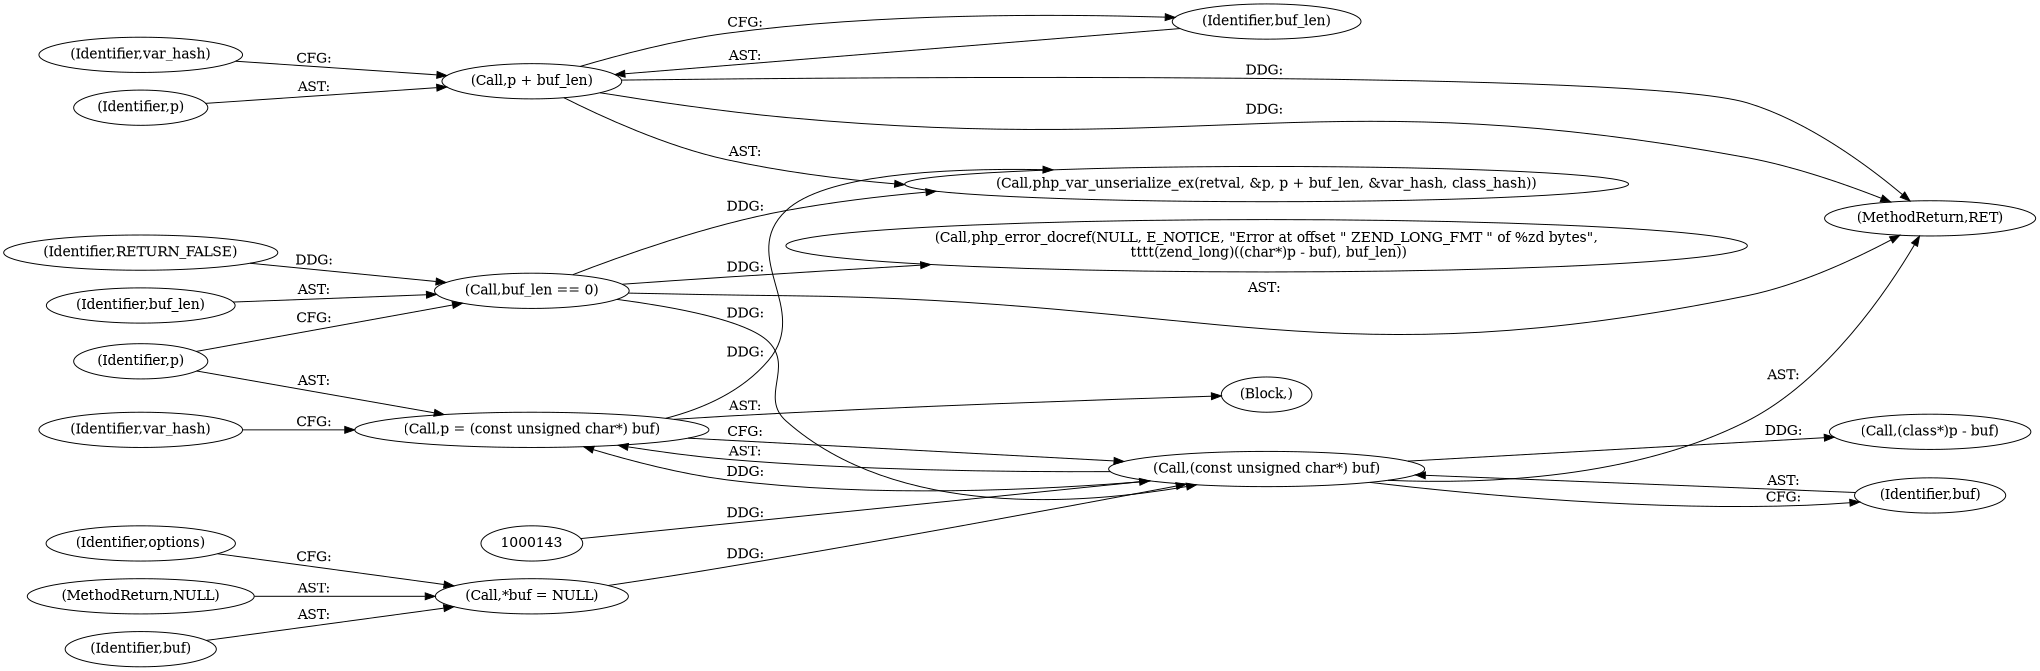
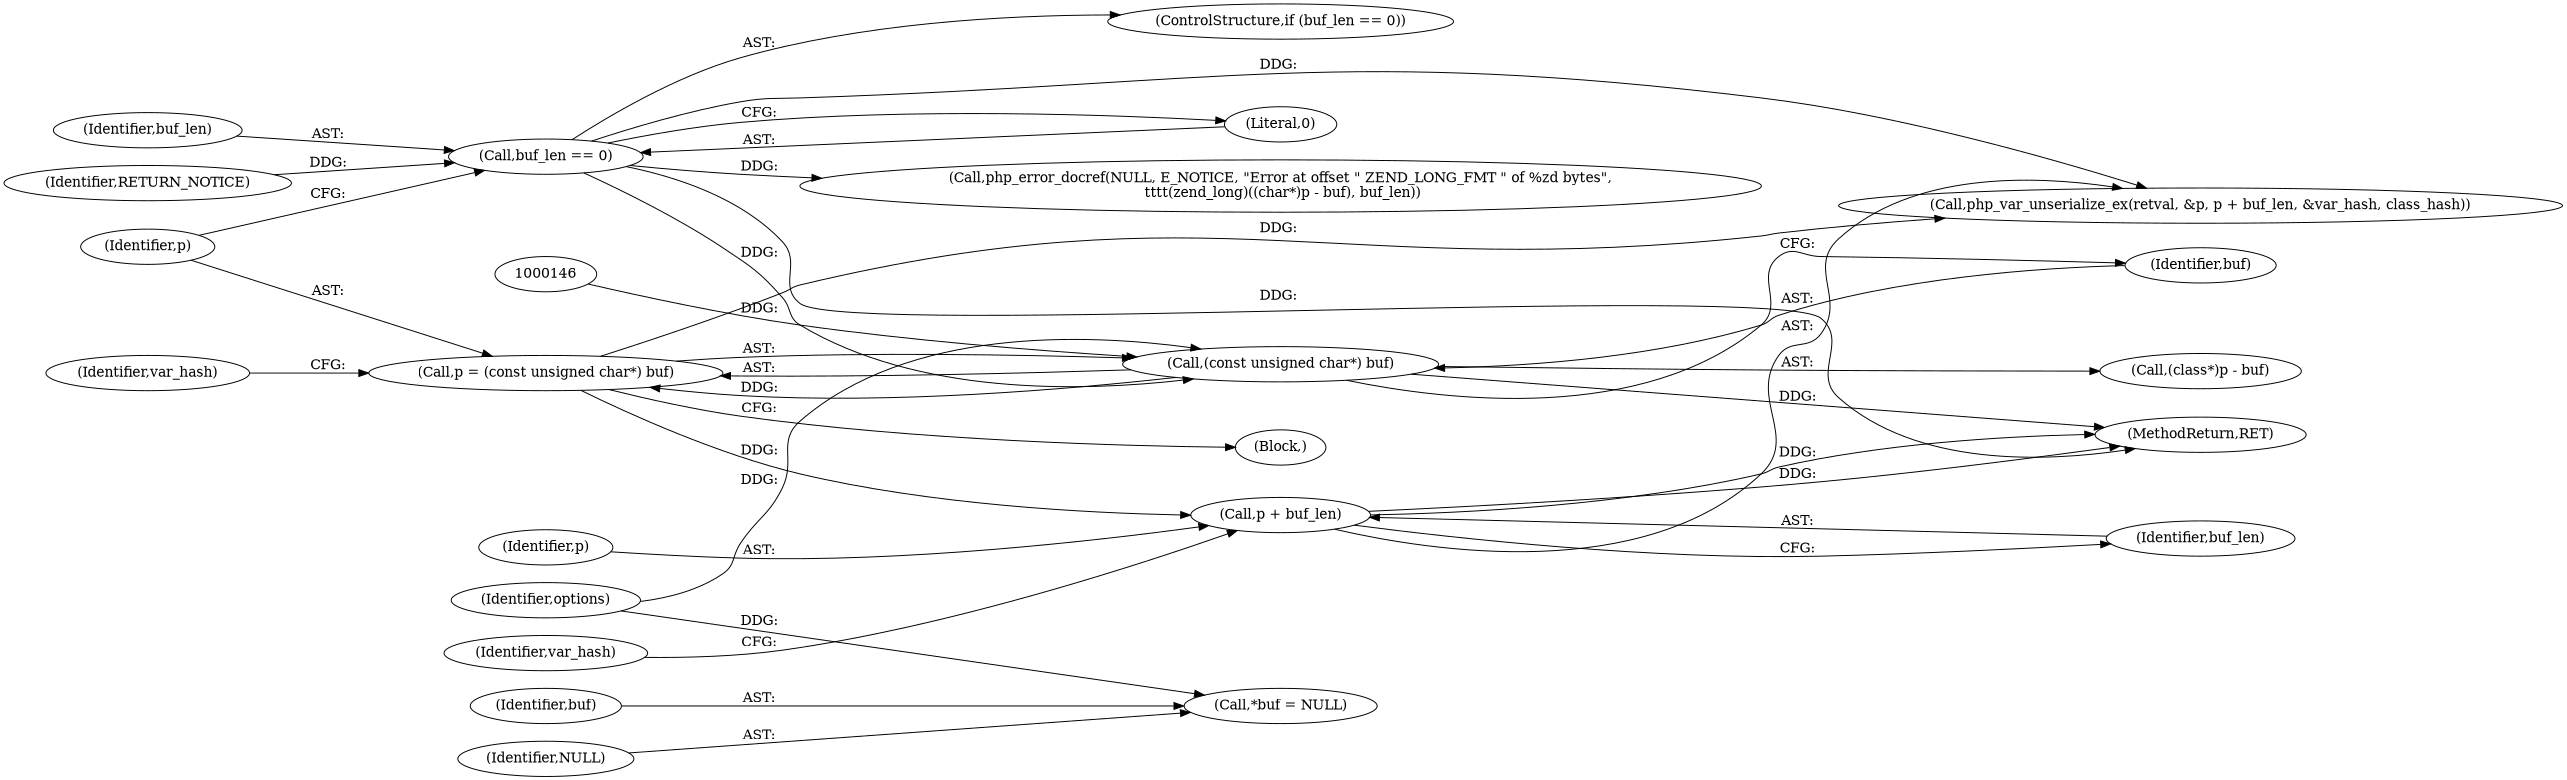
node "(ControlStructure,if (buf_len == 0))": added
node "(Literal,0)": added
node "(Identifier,RETURN_FALSE)": label "(Identifier,RETURN_FALSE)" -> "(Identifier,RETURN_NOTICE)"
edge "(Call,buf_len == 0)" -> "(MethodReturn,RET)": label "AST: " -> "DDG: "
edge "(Call,(const unsigned char*) buf)" -> "(MethodReturn,RET)": label "AST: " -> "DDG: "
edge "(Call,p = (const unsigned char*) buf)" -> "(Block,)": label "AST: " -> "CFG: "
edge "(Call,(const unsigned char*) buf)" -> "(Call,(class*)p - buf)": label "DDG: " -> "AST: "
edge "(Call,p = (const unsigned char*) buf)" -> "(Call,(const unsigned char*) buf)": label "CFG: " -> "AST: "
edge "(Call,p = (const unsigned char*) buf)" -> "(Call,p + buf_len)": added, label "DDG:"
edge "(Call,*buf = NULL)" -> "(Call,(const unsigned char*) buf)": now "(Identifier,options)" -> "(Call,(const unsigned char*) buf)"
node "1000143": label "1000143" -> "1000146"
edge "(Identifier,options)" -> "(Call,*buf = NULL)": label "CFG: " -> "DDG: "
node "(MethodReturn,NULL)": label "(MethodReturn,NULL)" -> "(Identifier,NULL)"
